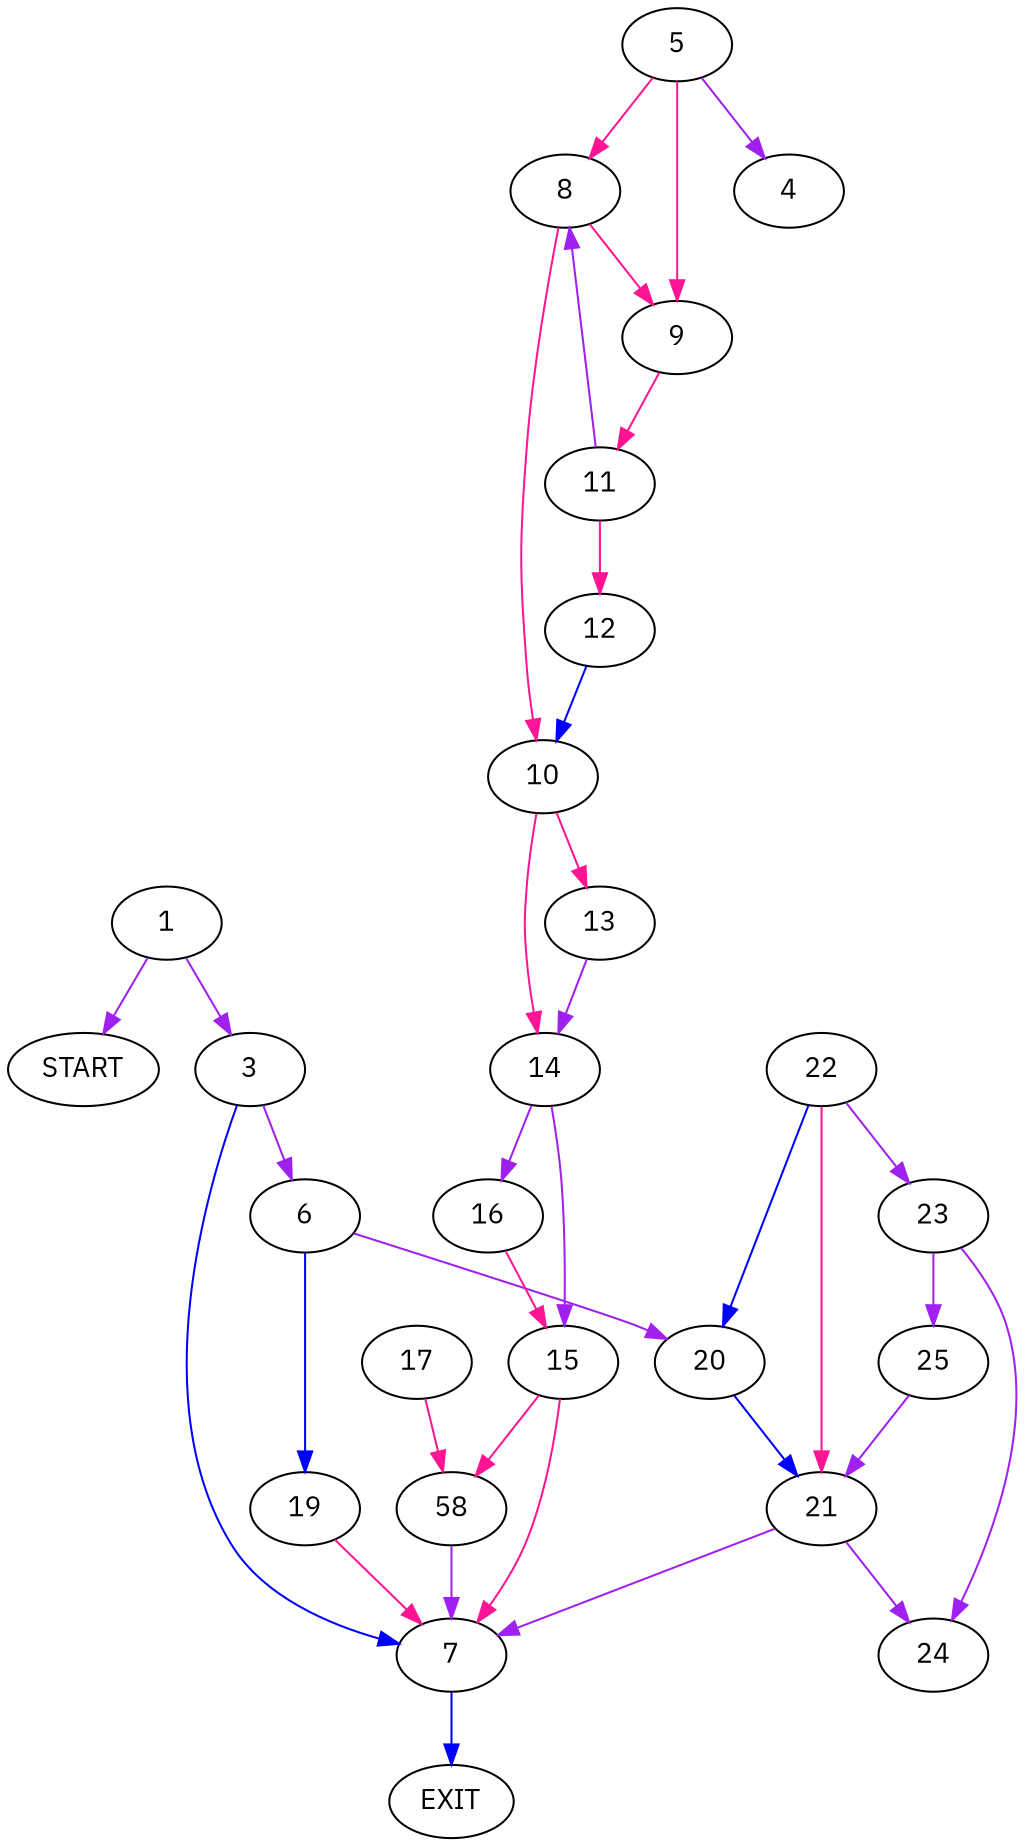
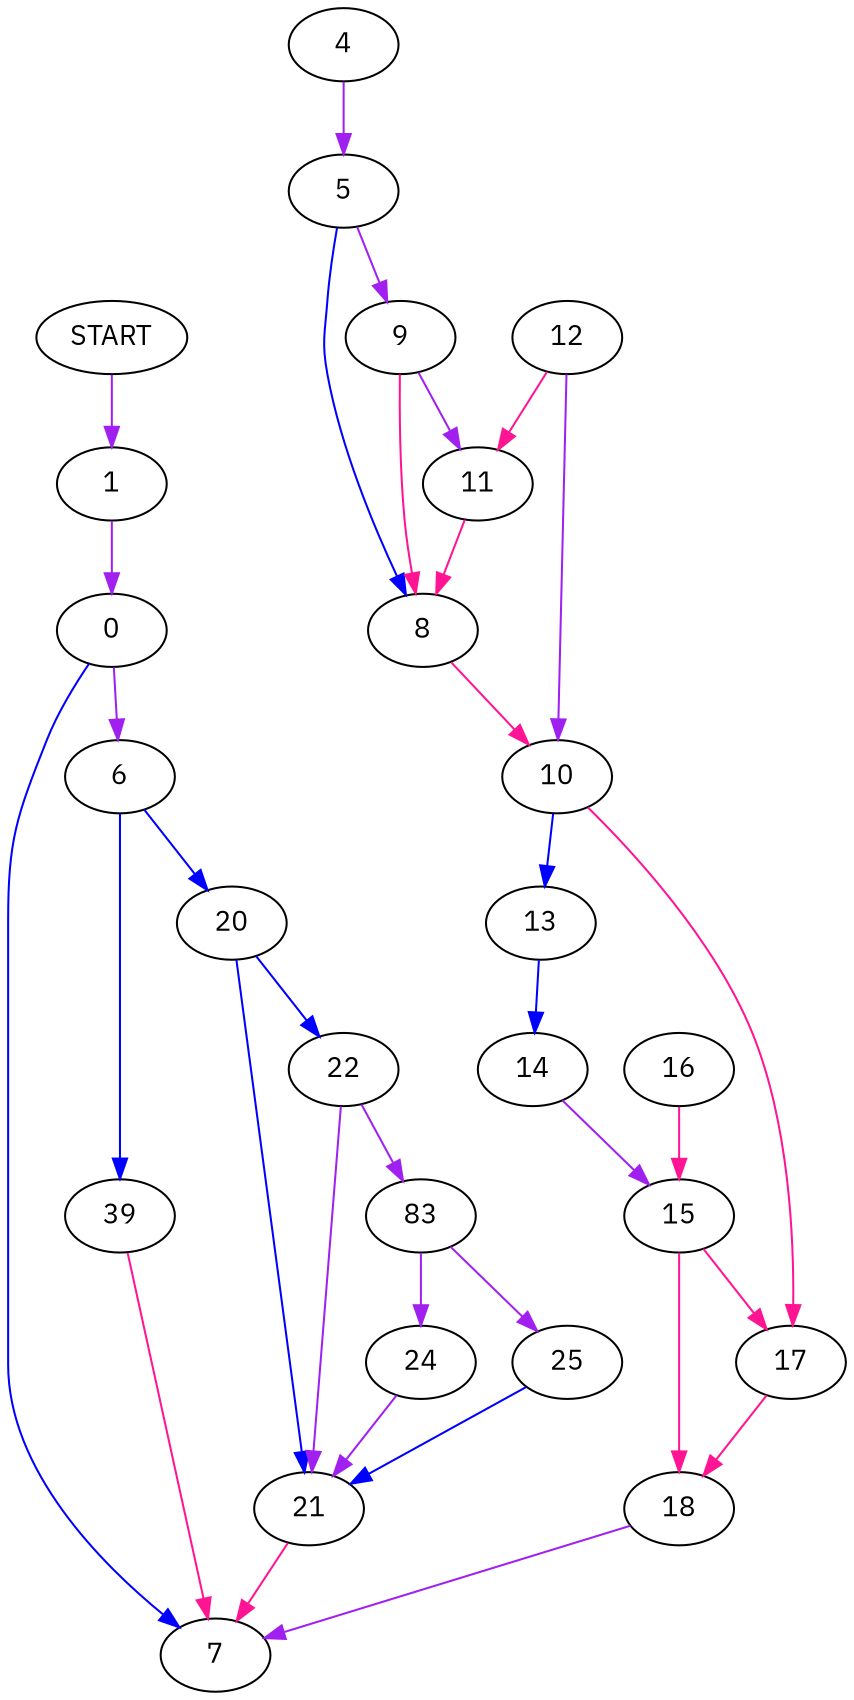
edge "5" -> "8": color deeppink -> blue
edge "5" -> "4": reversed
edge "5" -> "9": color deeppink -> purple
edge "8" -> "9": reversed
edge "11" -> "8": color purple -> deeppink
edge "9" -> "11": color deeppink -> purple
edge "11" -> "12": reversed
edge "12" -> "10": color blue -> purple
edge "10" -> "13": color deeppink -> blue
edge "10" -> "14": now "10" -> "17"
edge "13" -> "14": color purple -> blue
edge "1" -> "START": reversed
node "3": label "3" -> "0"
edge "14" -> "16": removed
edge "22" -> "20": reversed
node "23": label "23" -> "83"
edge "22" -> "21": color deeppink -> purple
edge "6" -> "20": color purple -> blue
edge "25" -> "21": color purple -> blue
edge "15" -> "7": now "15" -> "17"
node "19": label "19" -> "39"
node "58": label "58" -> "18"
edge "21" -> "24": reversed
edge "21" -> "7": color purple -> deeppink
node "EXIT": removed
